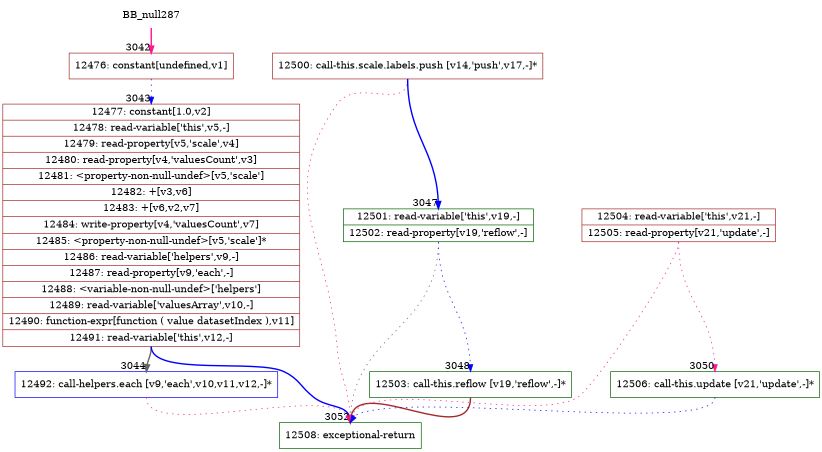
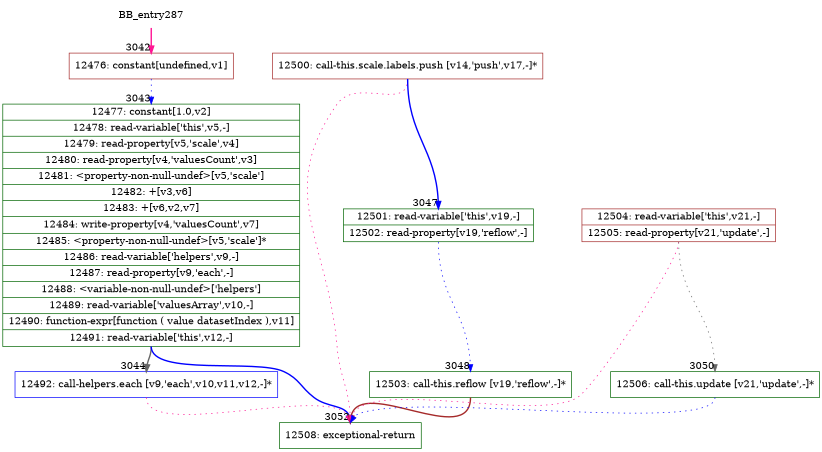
node "BB_null287": label "BB_null287" -> "BB_entry287"
node "12477: constant[1.0,v2]": color brown -> darkgreen
edge "12504: read-variable['this',v21,-]" -> "12506: call-this.update [v21,'update',-]*": color deeppink -> gray40
edge "12501: read-variable['this',v19,-]" -> "12508: exceptional-return": removed
